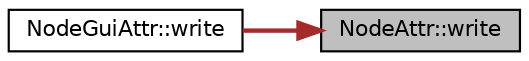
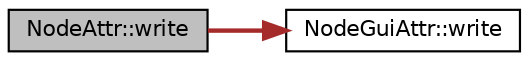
edge "NodeGuiAttr::write" -> "NodeAttr::write": reversed
